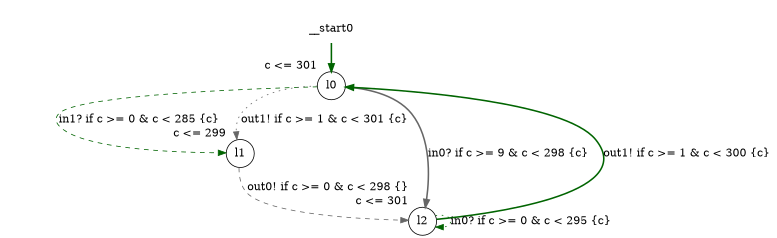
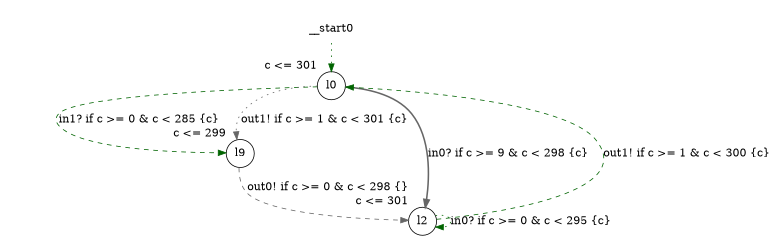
edge "__start0" -> "l0 c <= 301": style bold -> dotted
edge "l2 c <= 301" -> "l0 c <= 301": style bold -> dashed
node "l1 c <= 299": label "l1 c <= 299" -> "l9 c <= 299"
